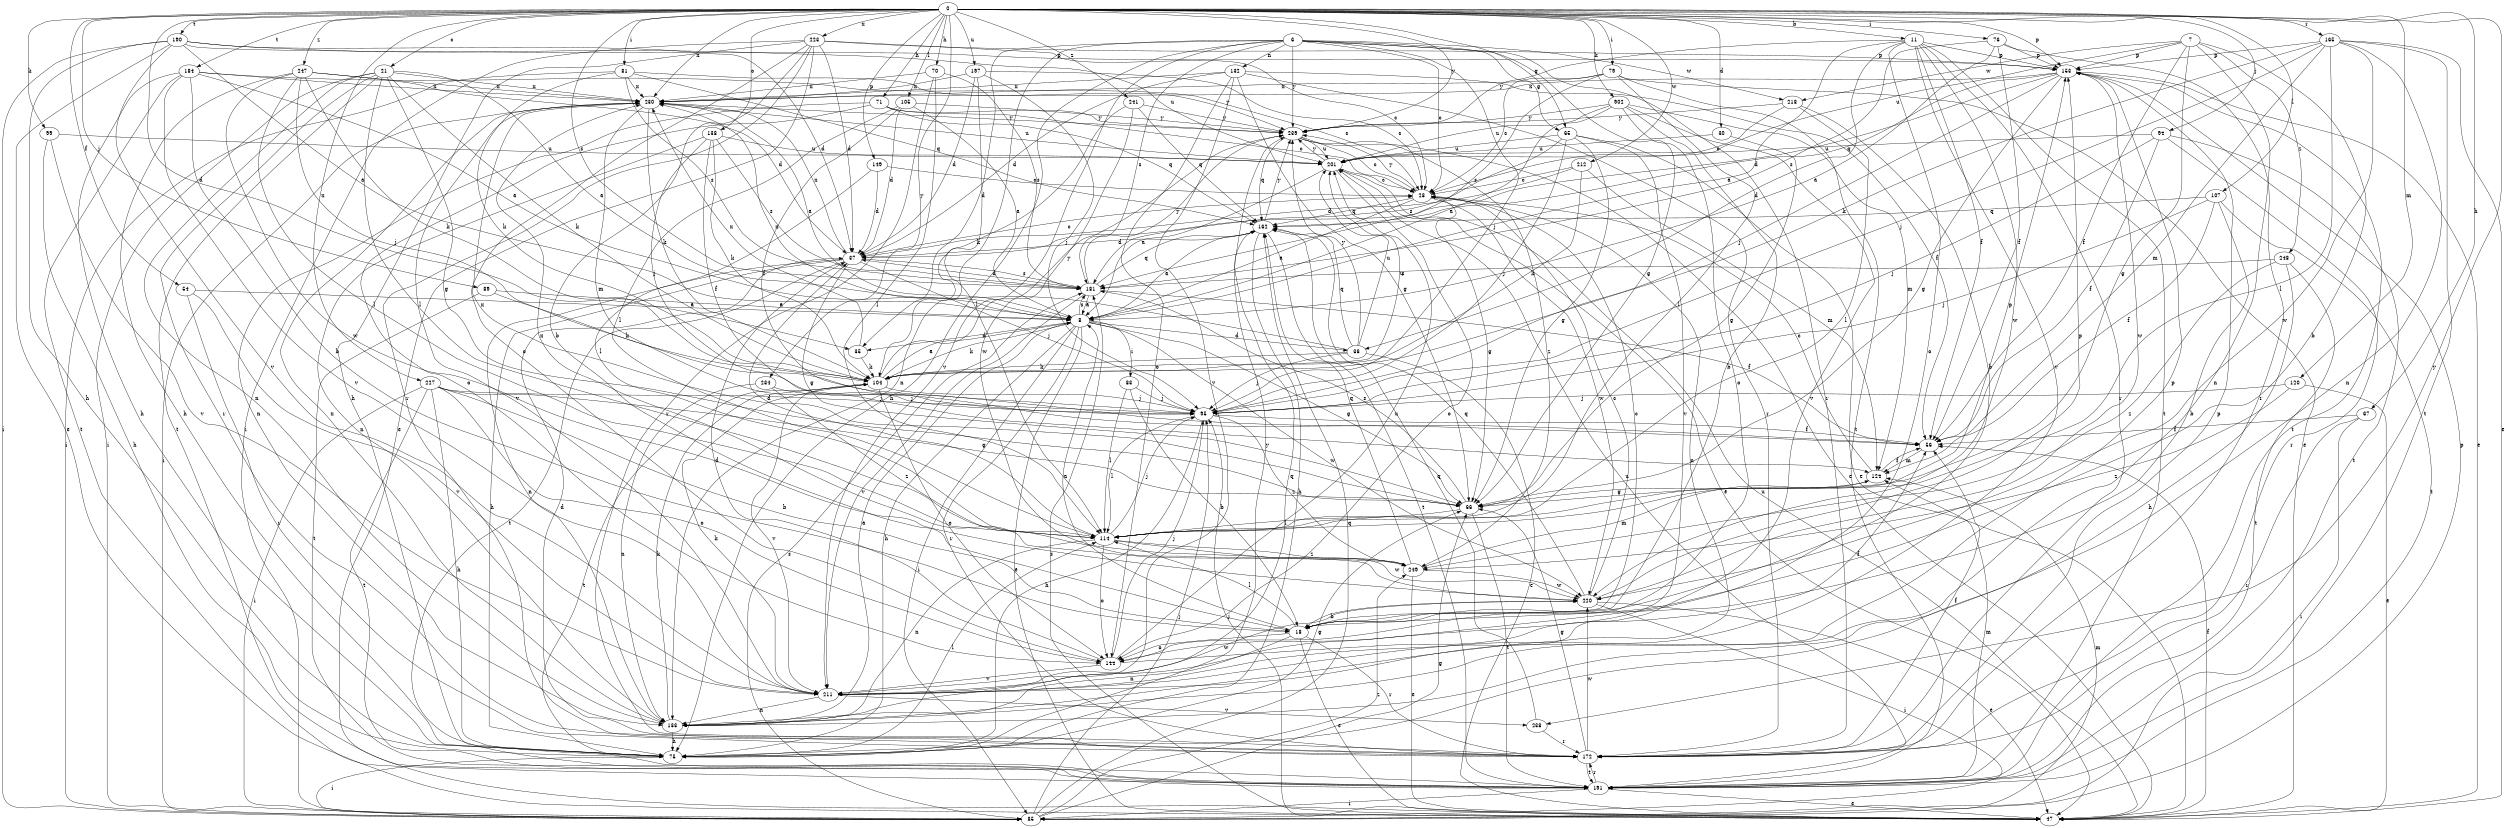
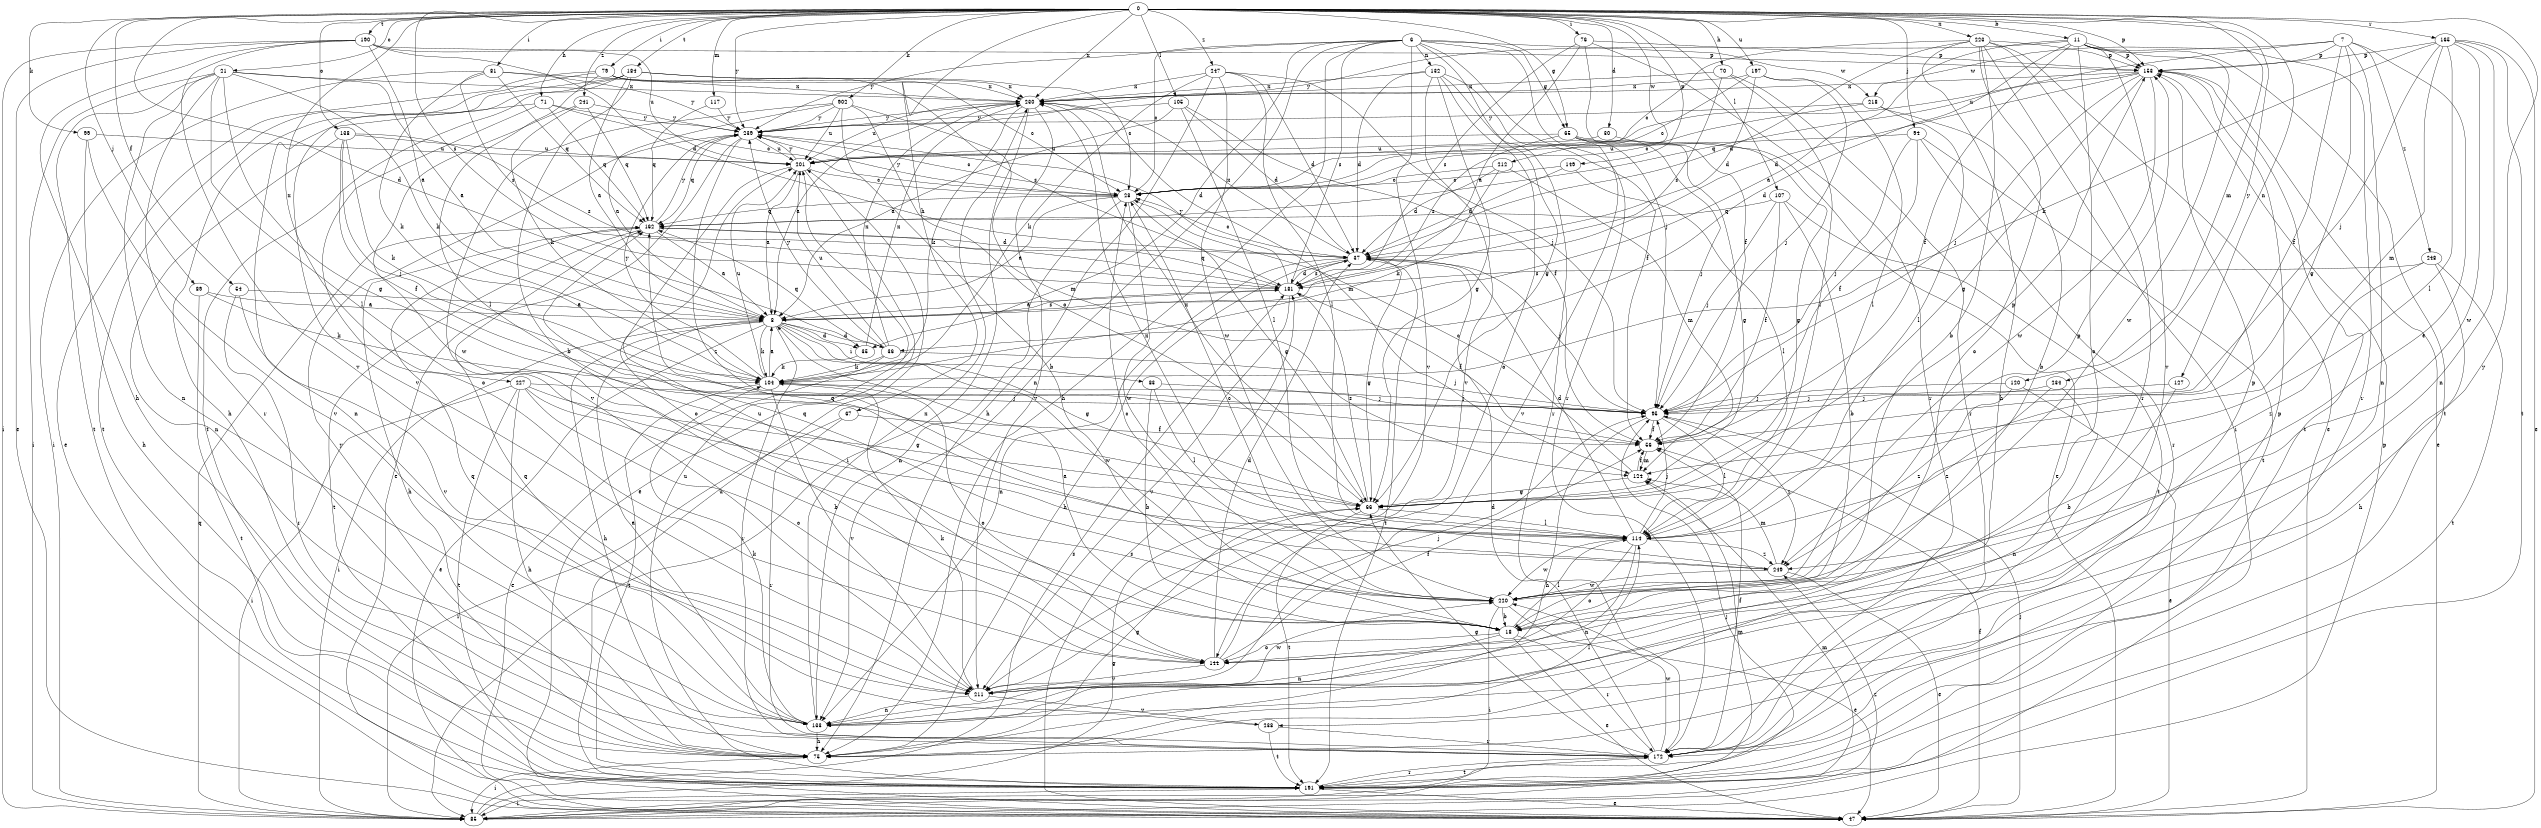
node "117": added
edge "7" -> "18": label "b" -> "e"
node "127": added
edge "902" -> "144": now "902" -> "66"
edge "238" -> "191": added, label "t"
